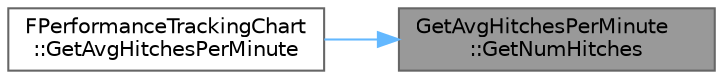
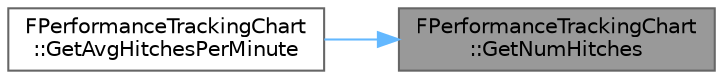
node "GetAvgHitchesPerMinute ::GetNumHitches": label "GetAvgHitchesPerMinute ::GetNumHitches" -> "FPerformanceTrackingChart ::GetNumHitches"
